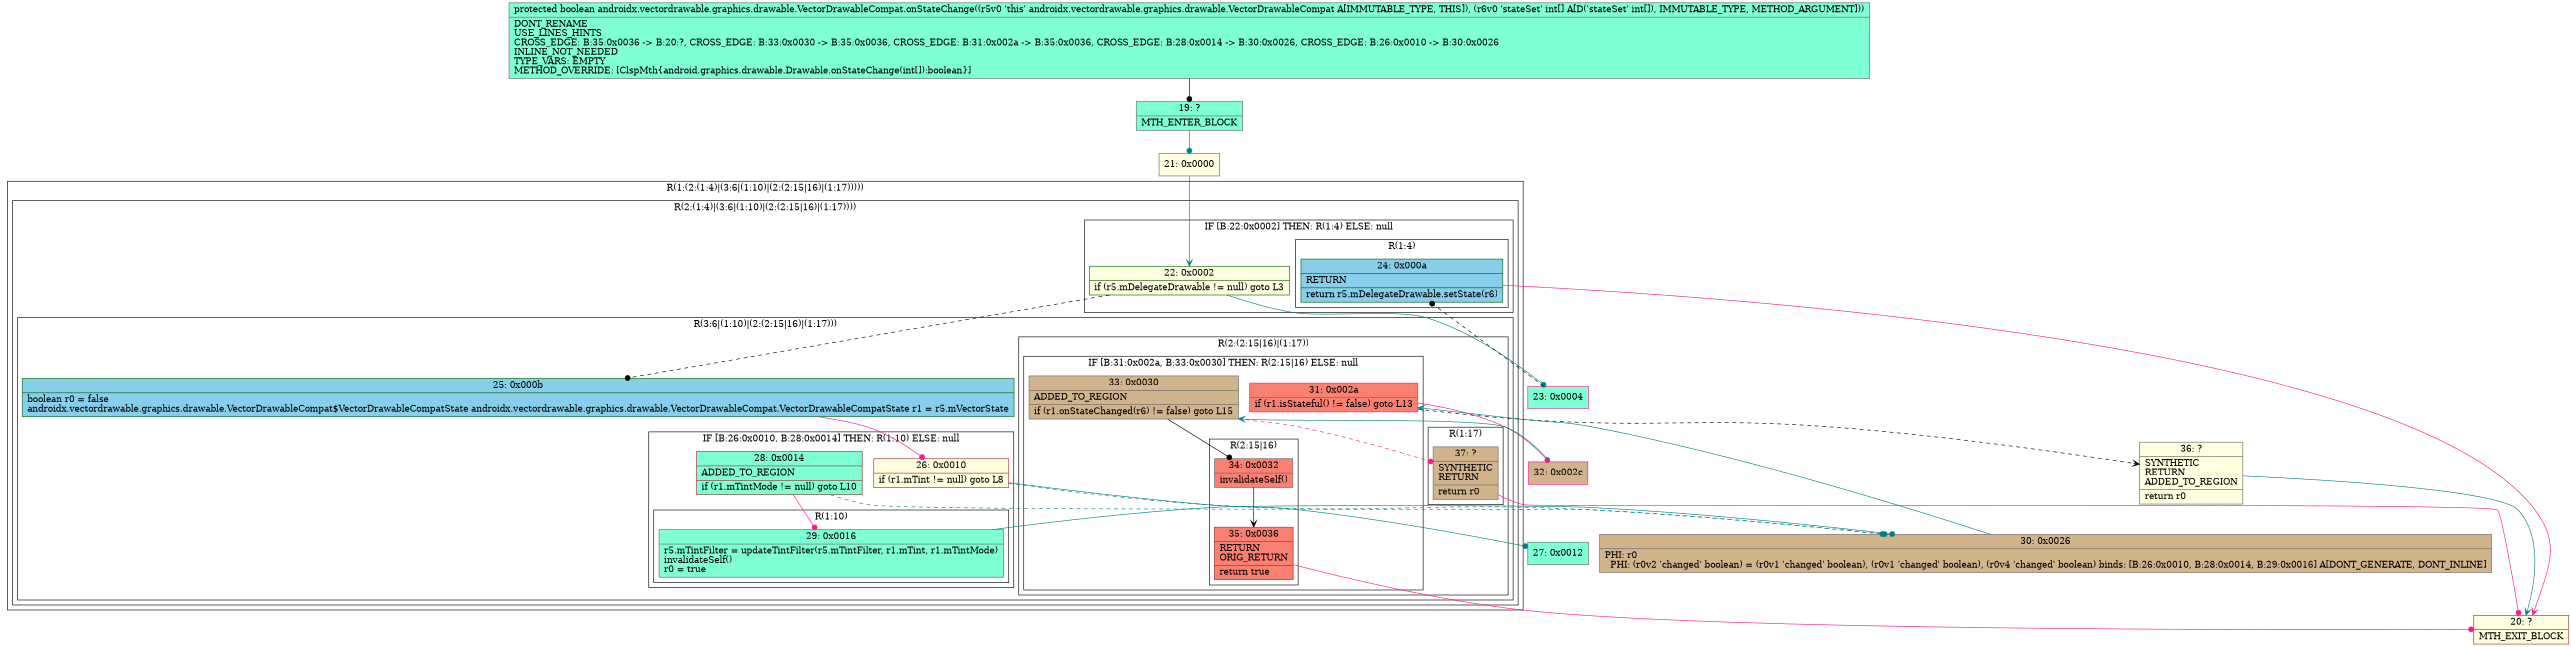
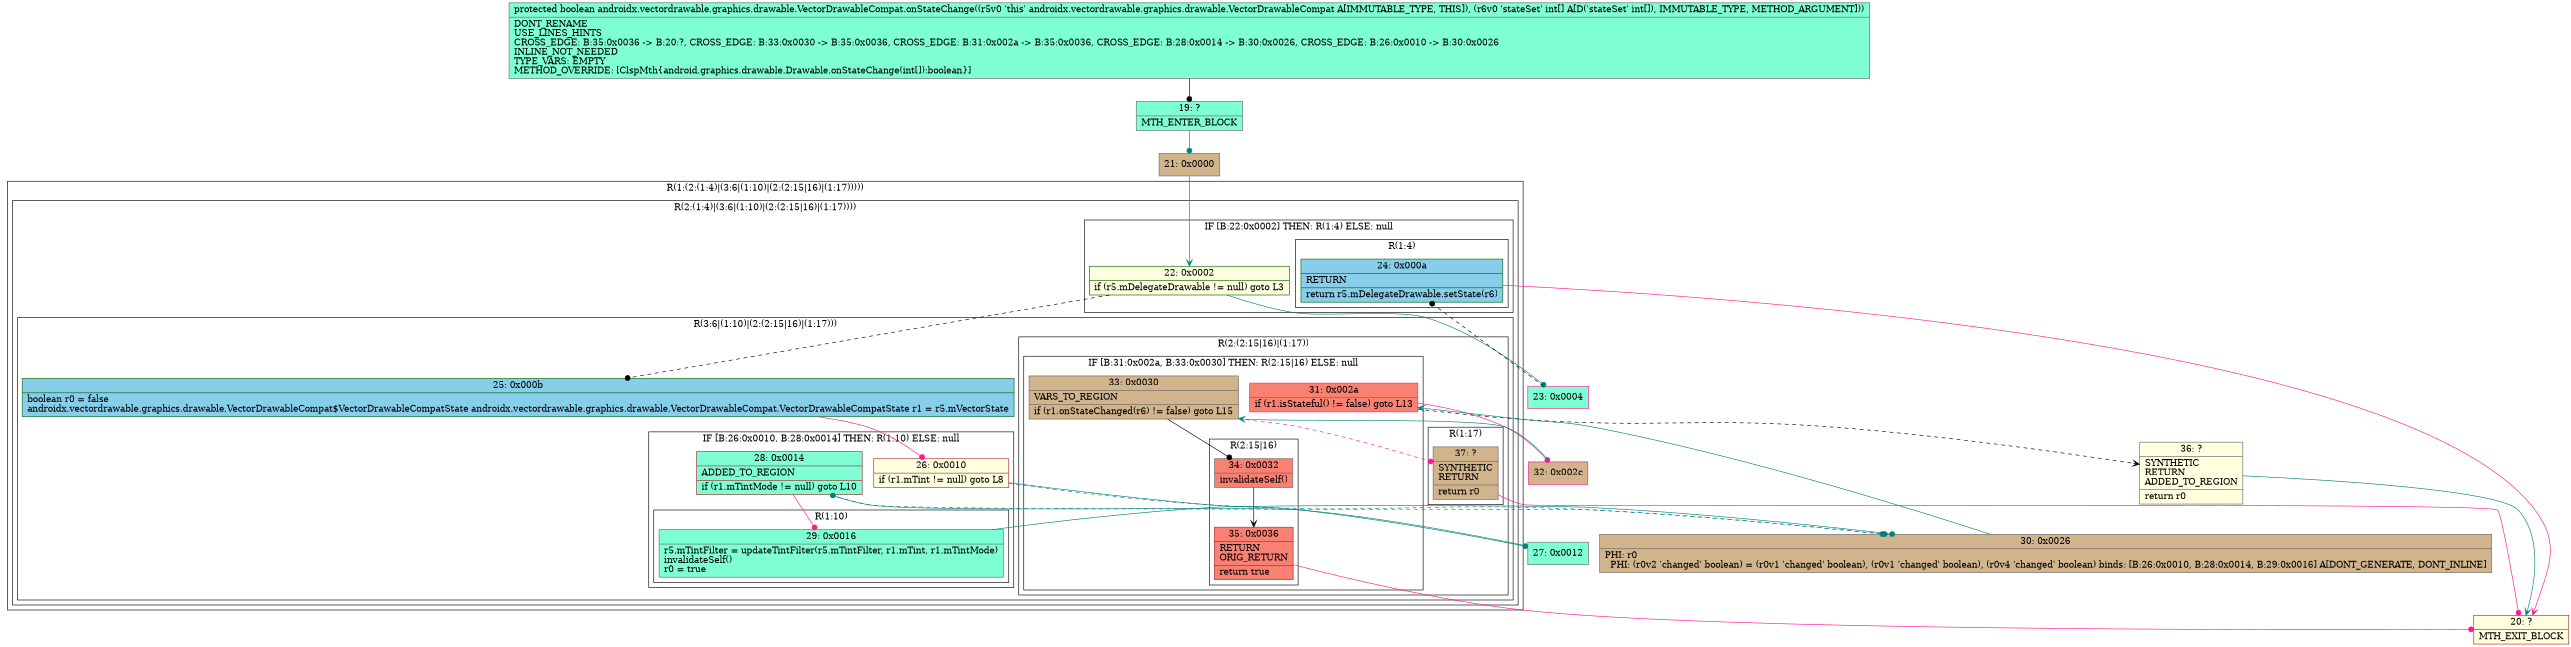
node "21: 0x0000": fillcolor lightyellow -> tan
node "33: 0x0030": text "ADDED_TO_REGION" -> "VARS_TO_REGION"
edge "27: 0x0012" -> "28: 0x0014": added
